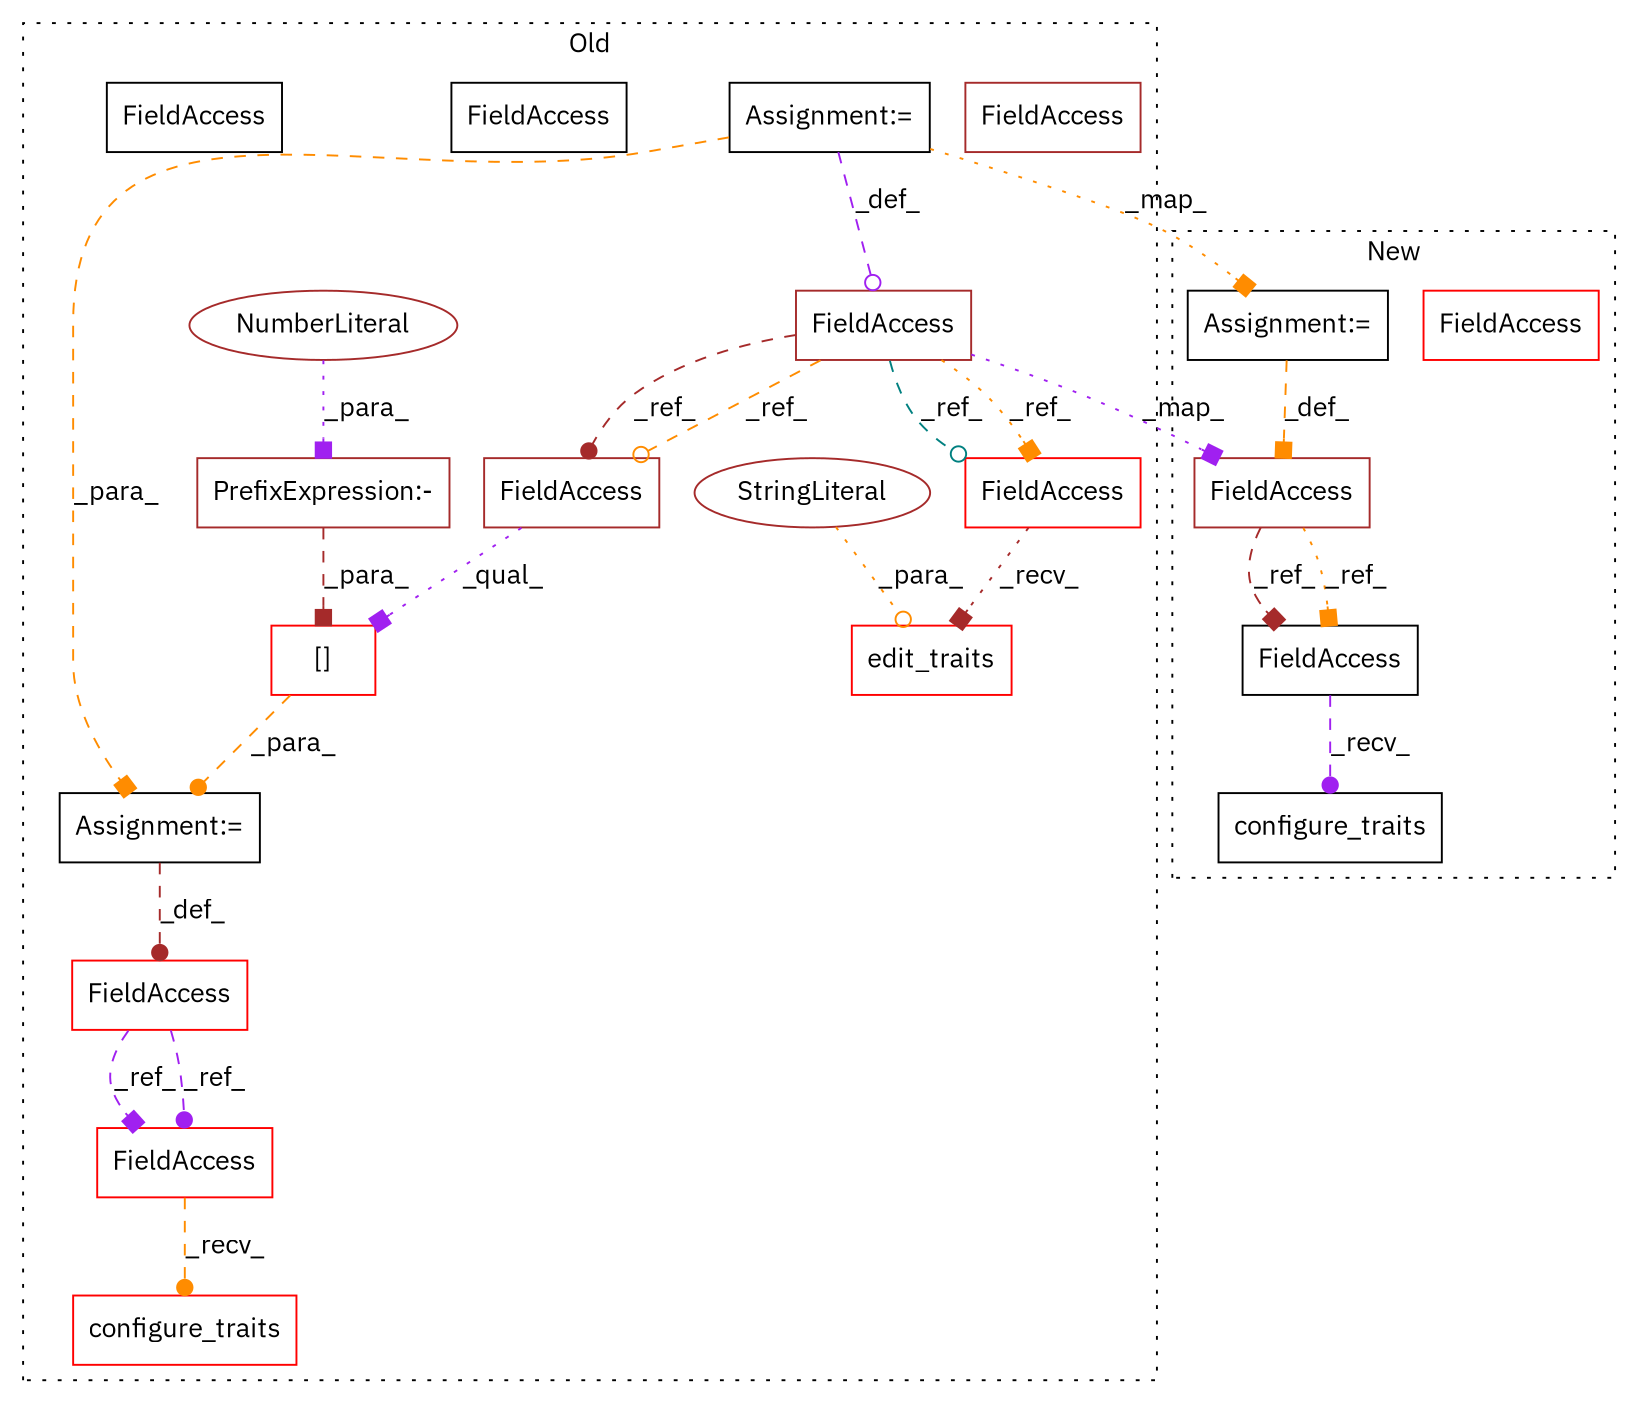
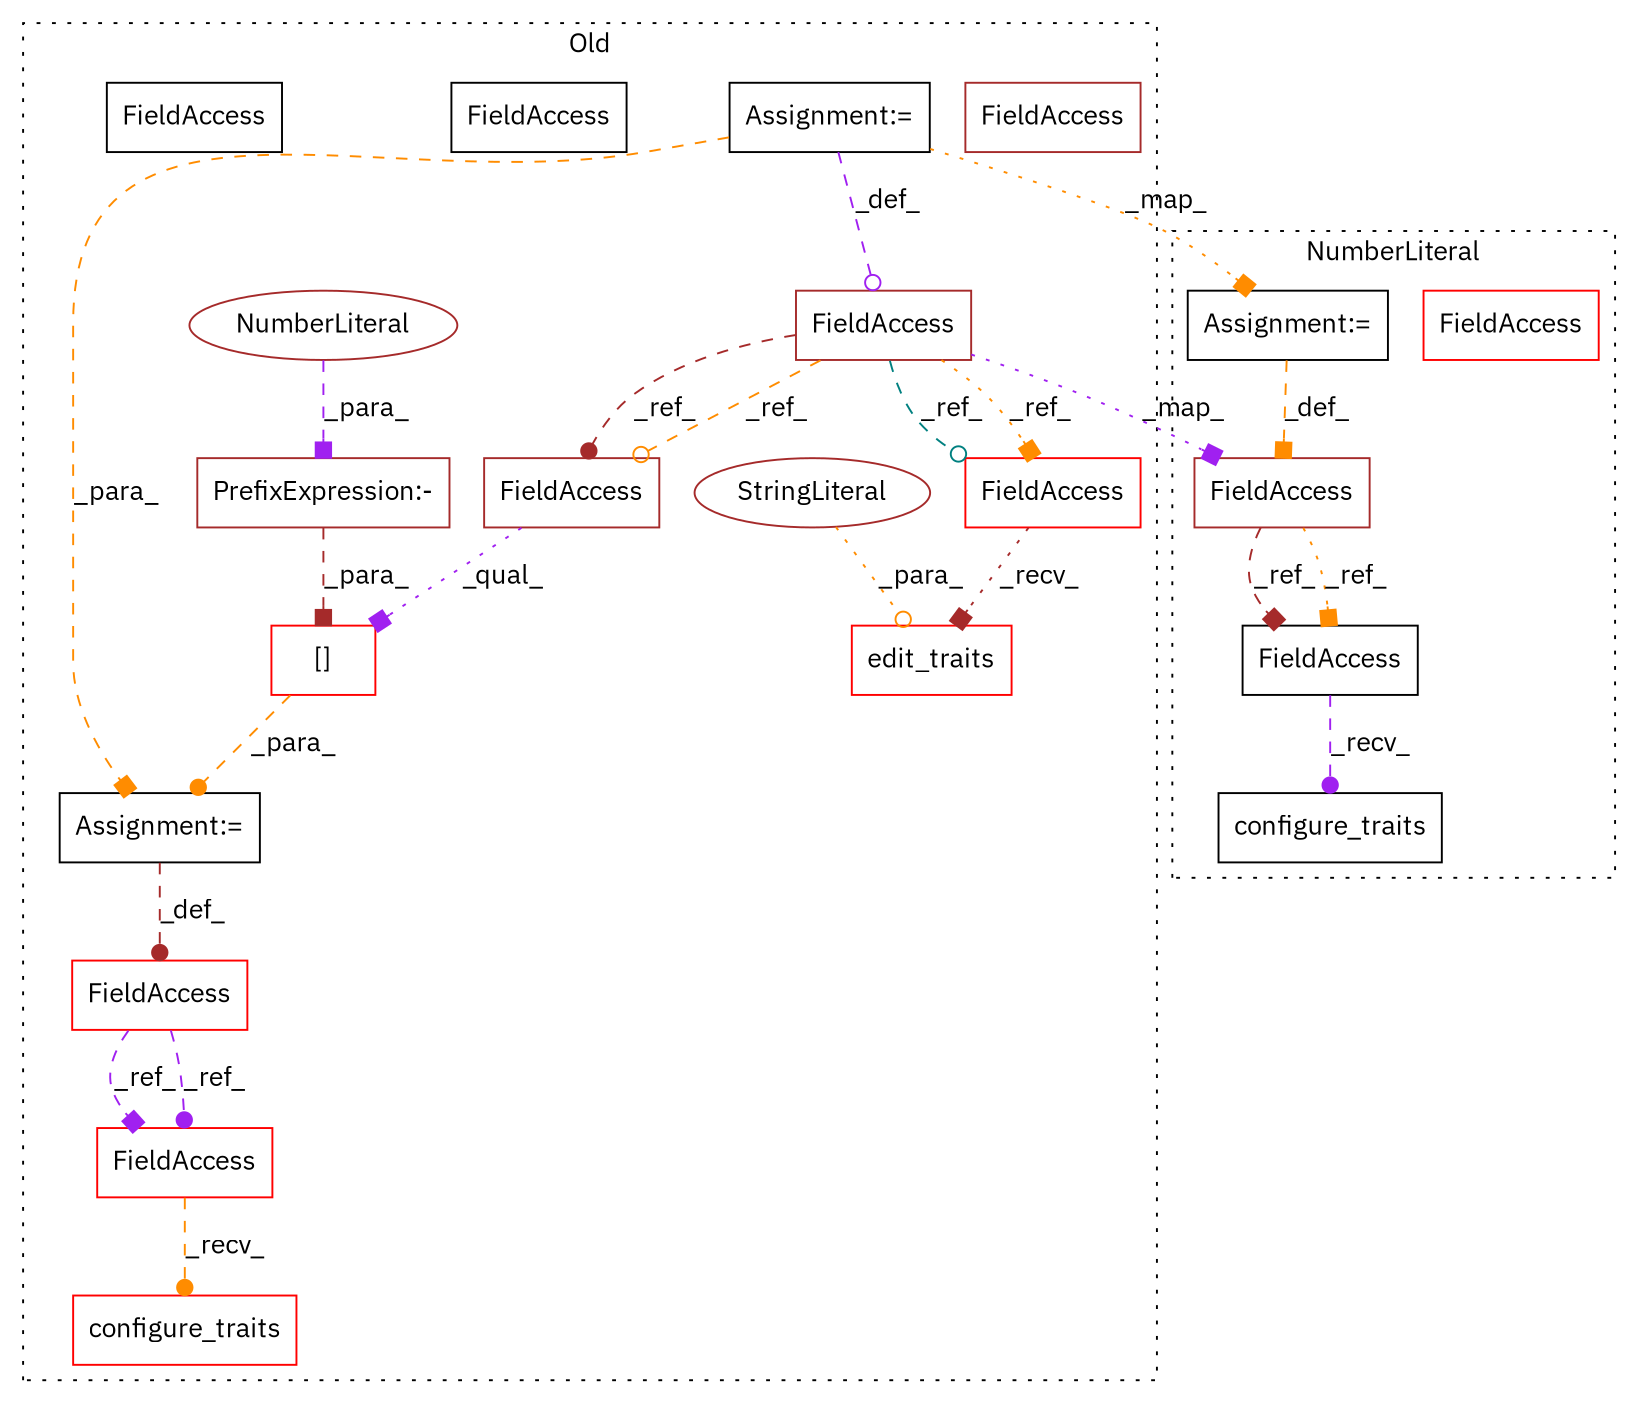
cluster "New": label "New" -> "NumberLiteral"
edge "NumberLiteral" -> "PrefixExpression:-": style dotted -> dashed
